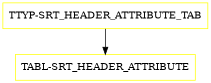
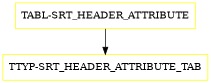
edge "TTYP-SRT_HEADER_ATTRIBUTE_TAB" -> "TABL-SRT_HEADER_ATTRIBUTE": reversed
